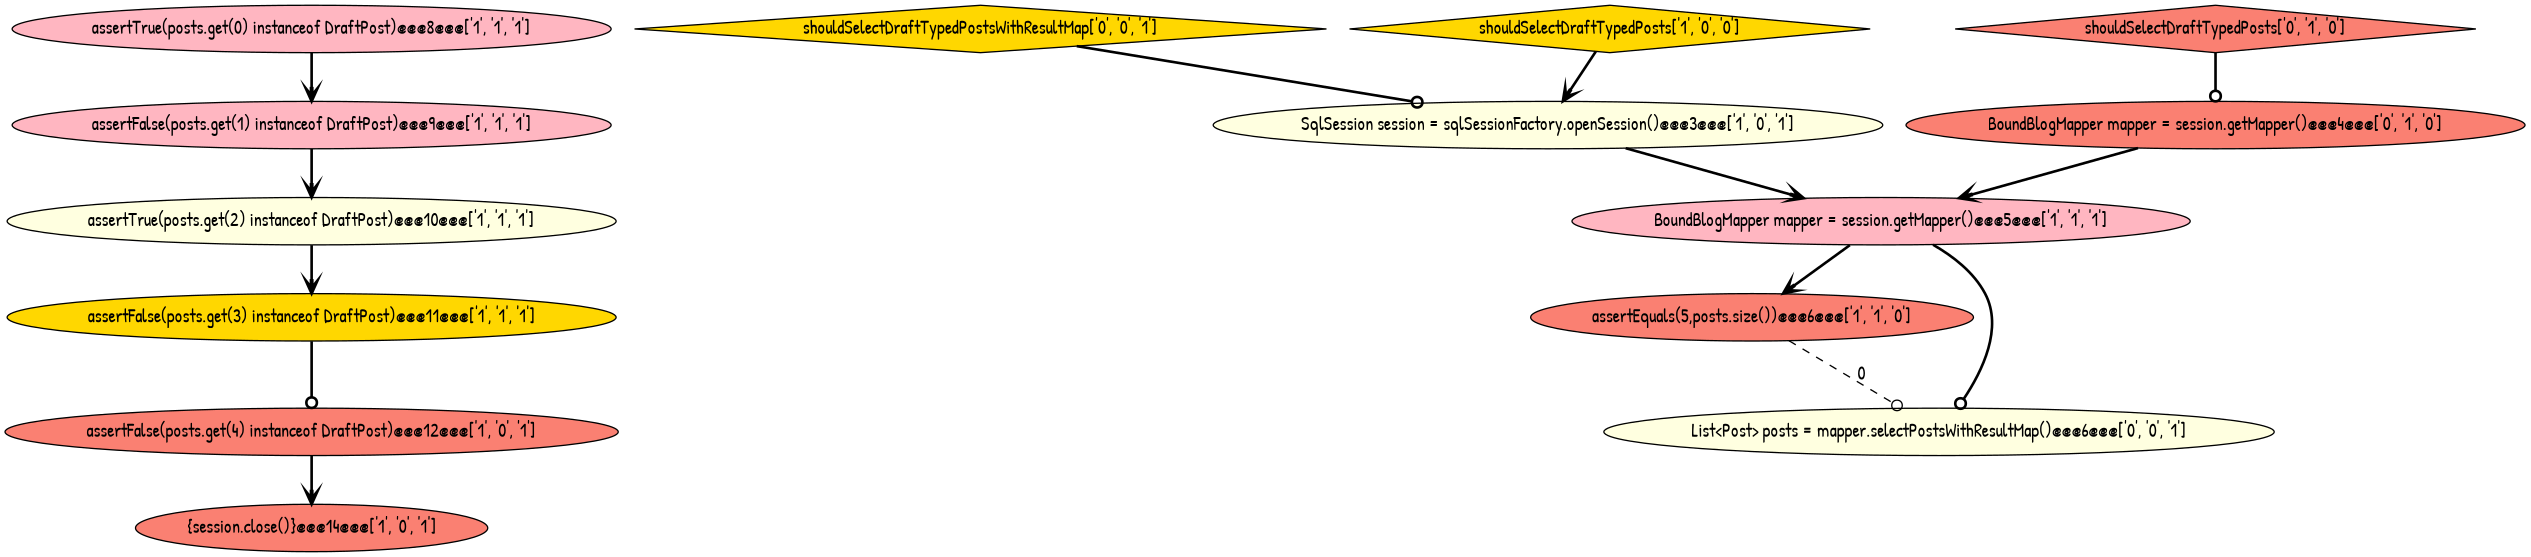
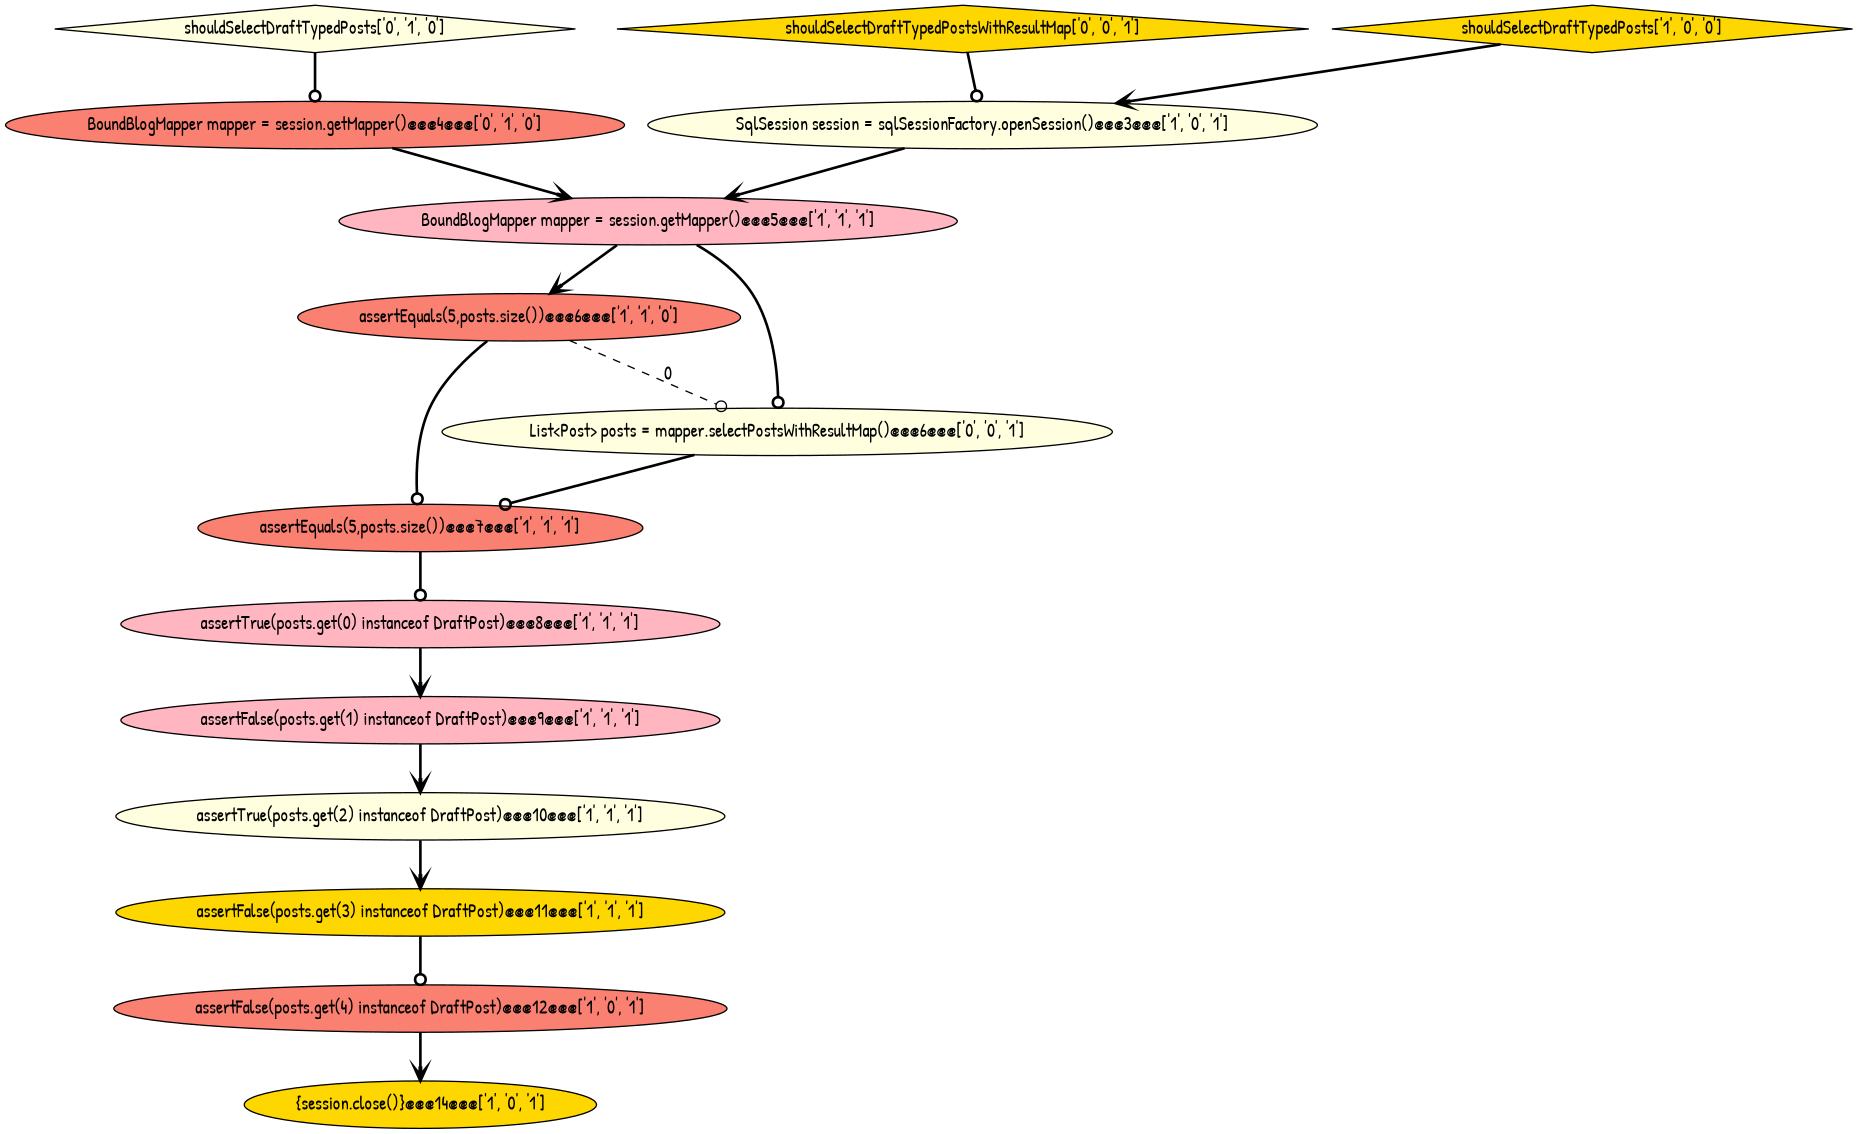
node "shouldSelectDraftTypedPosts['0', '1', '0']": fillcolor salmon -> lightyellow
node "{session.close()}@@@14@@@['1', '0', '1']": fillcolor salmon -> gold
node "assertEquals(5,posts.size())@@@7@@@['1', '1', '1']": added
